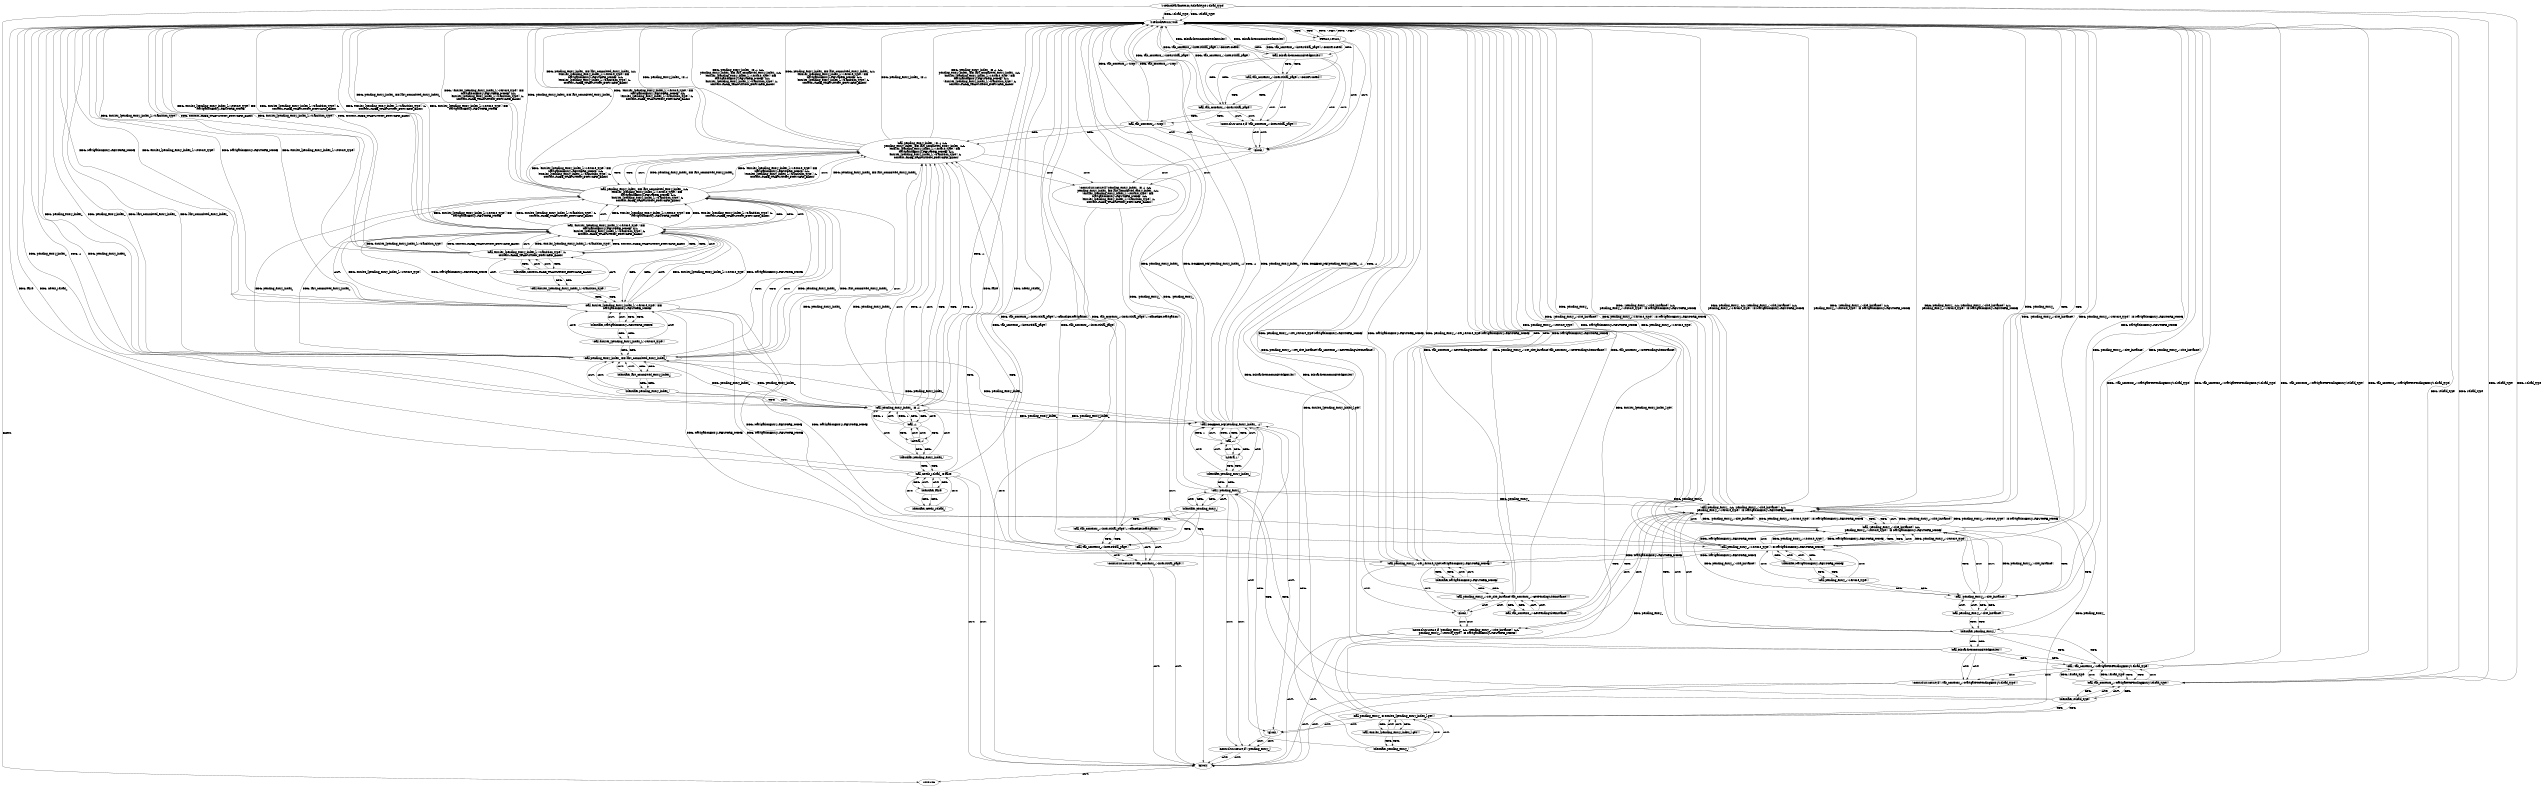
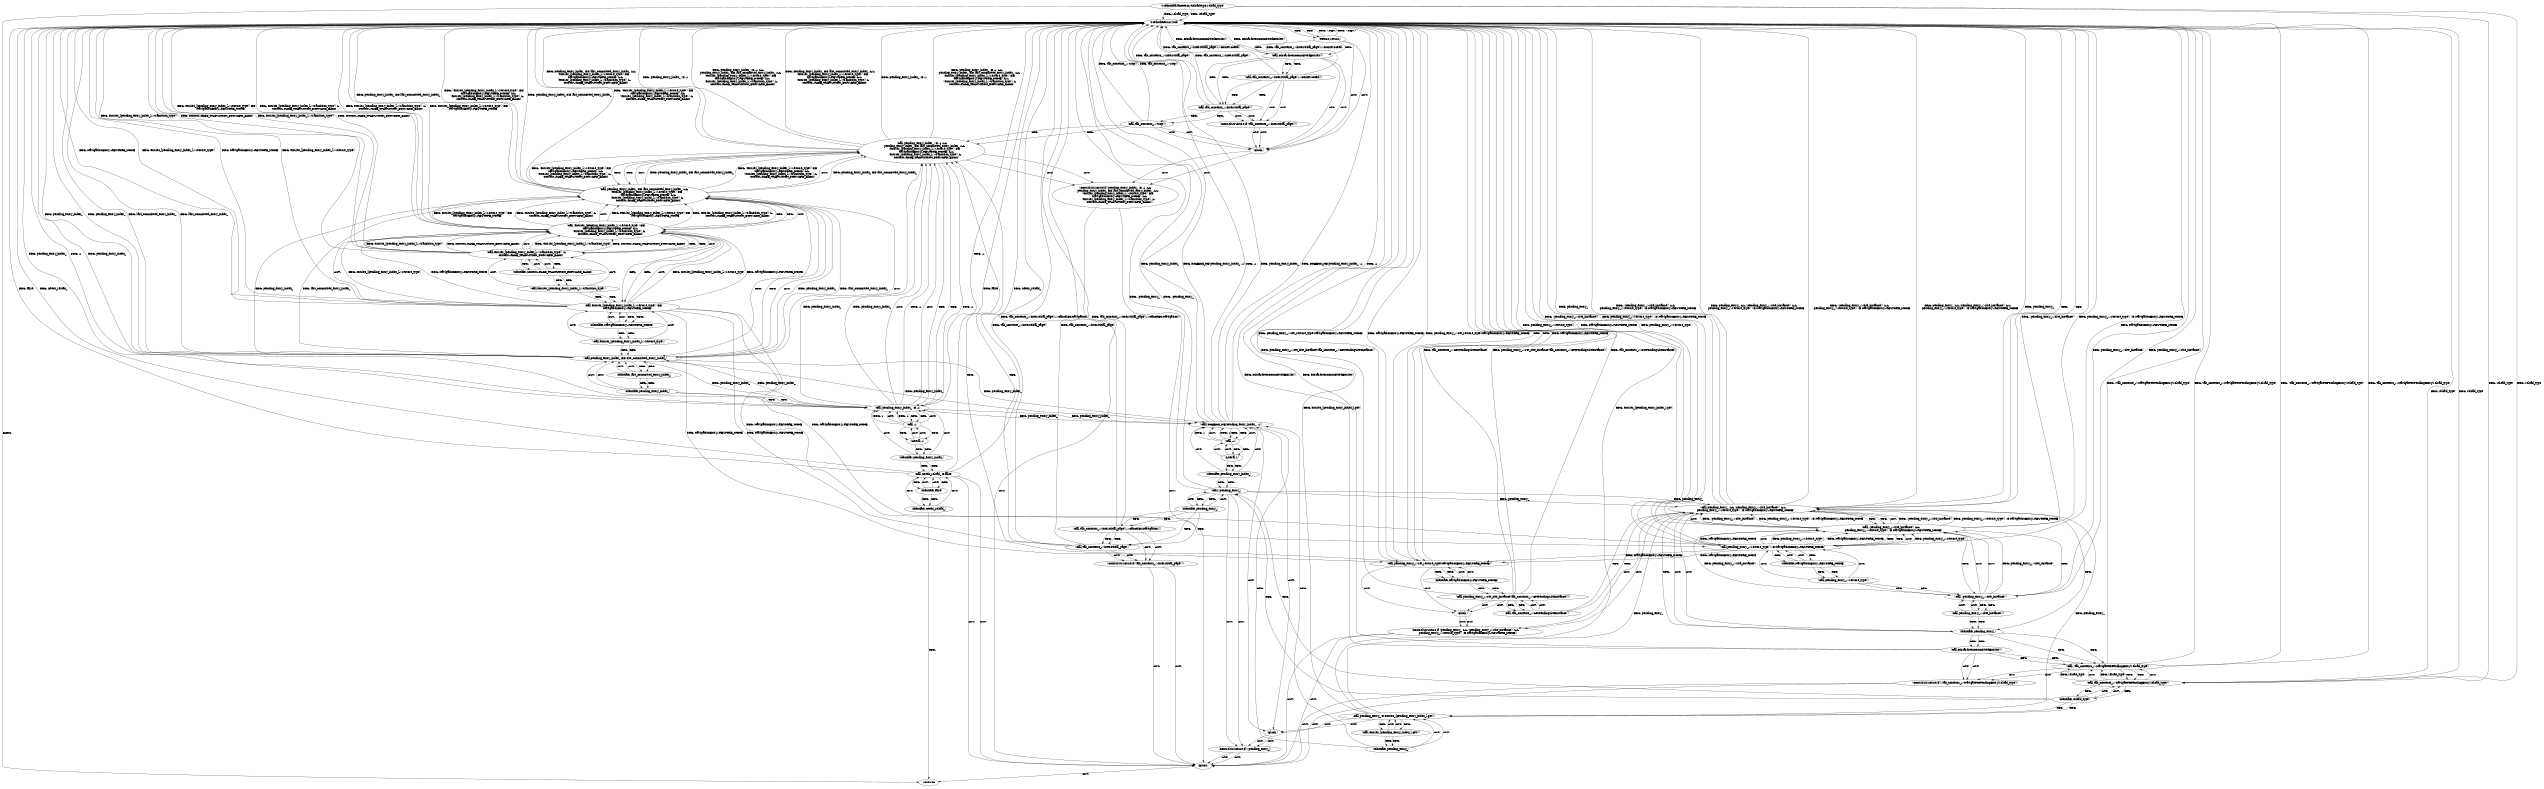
node "(Call,pending_entry_index_ == last_committed_entry_index_)": label "(Call,pending_entry_index_ == last_committed_entry_index_)" -> "(Call,pending_entry_index_ == site_committed_entry_index_)"
edge "(Identifier,needs_reload_)" -> "1000106": added, label "CFG:"
